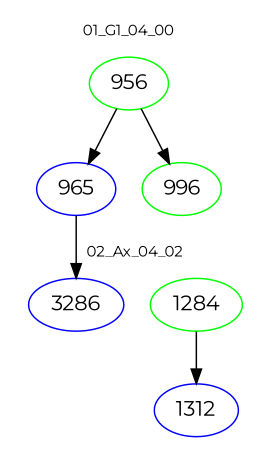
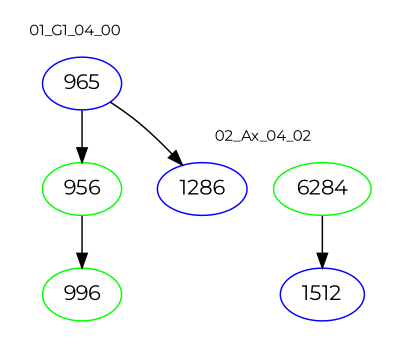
edge "956" -> "965": reversed
node "3286": label "3286" -> "1286"
node "1284": label "1284" -> "6284"
node "1312": label "1312" -> "1512"
